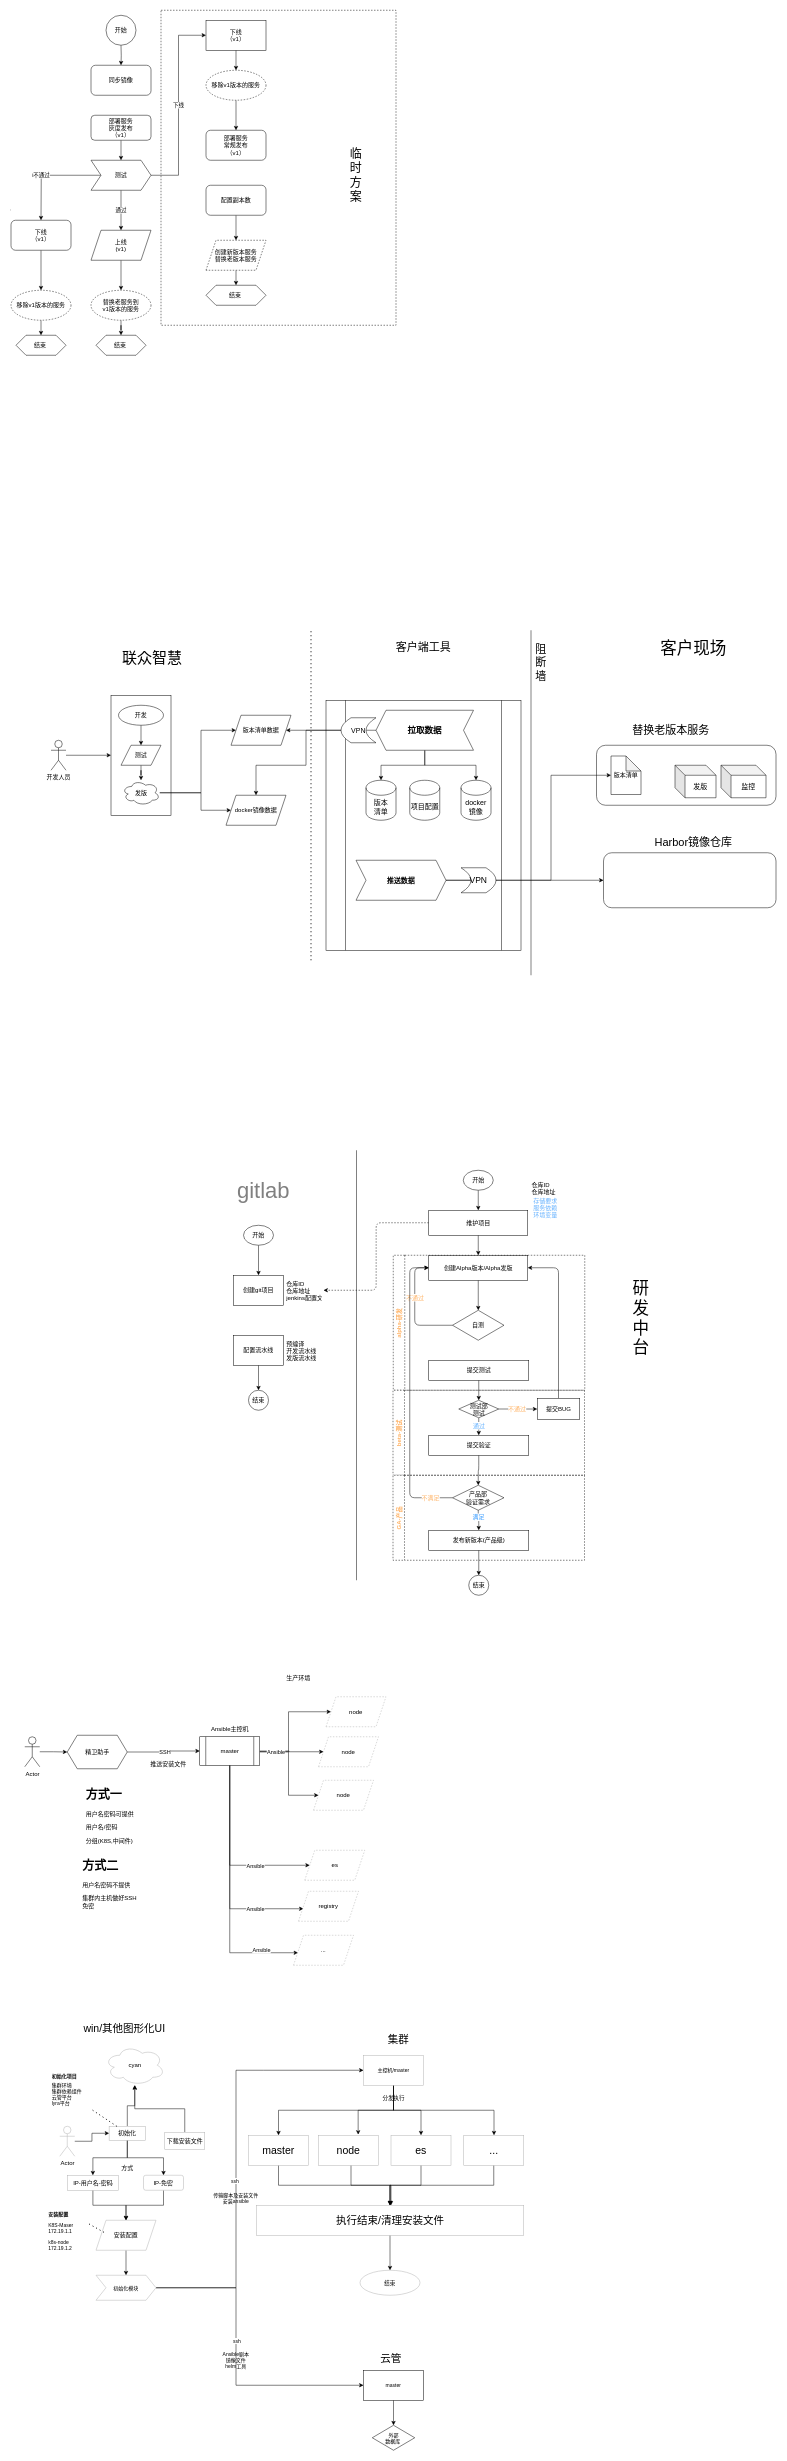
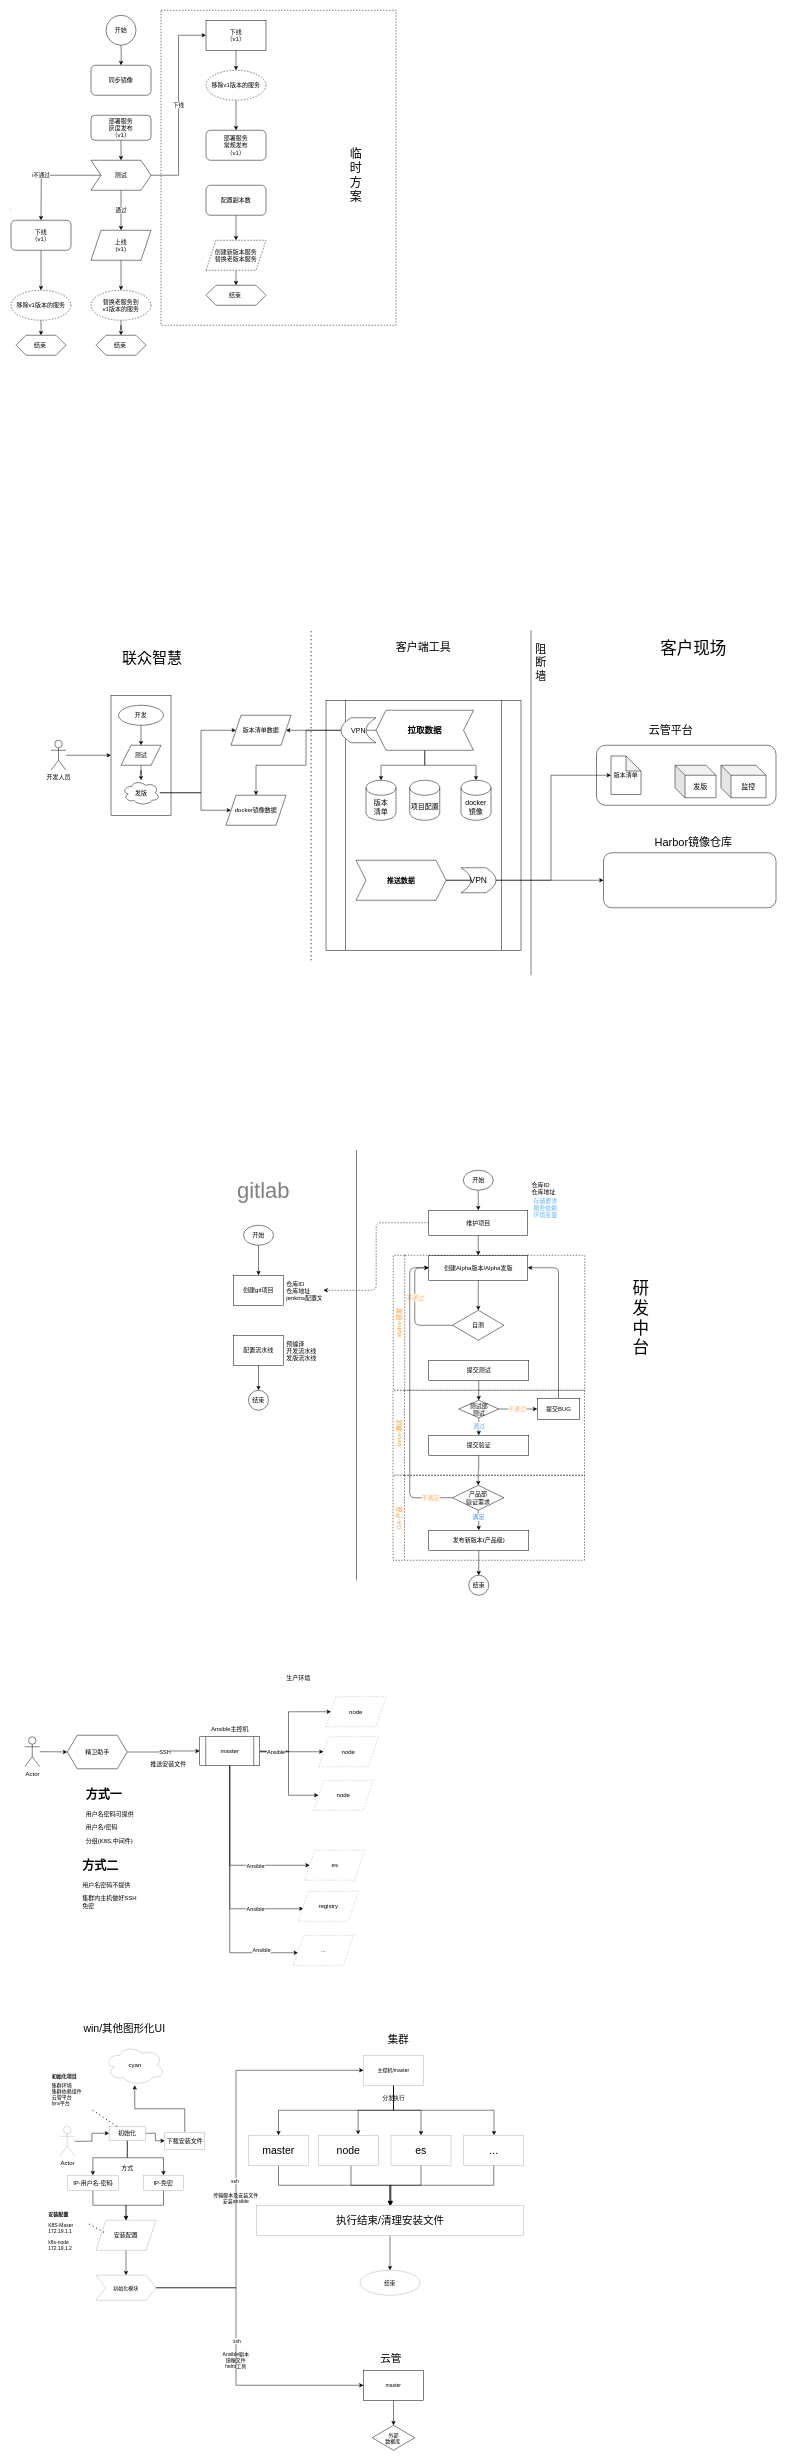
node "替换老版本服务": label "替换老版本服务" -> "云管平台"
edge "初始化" -> "cyan": now "初始化" -> "下载安装文件"
node "IP-免密": shape rounded rectangle -> rectangle
